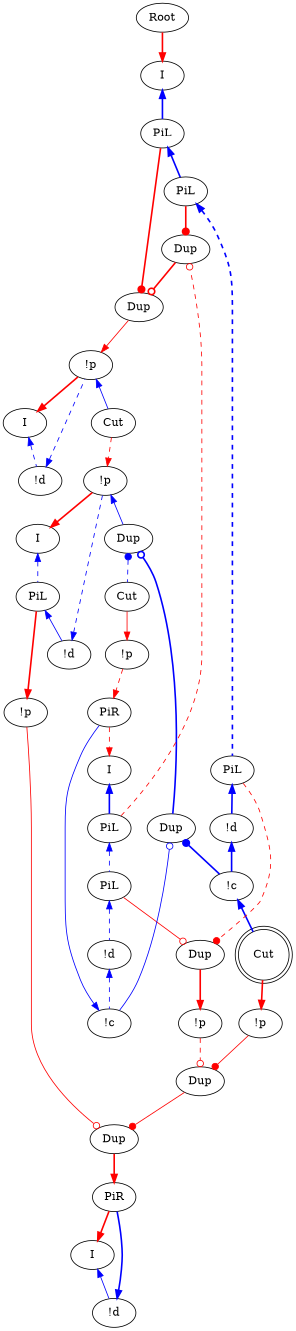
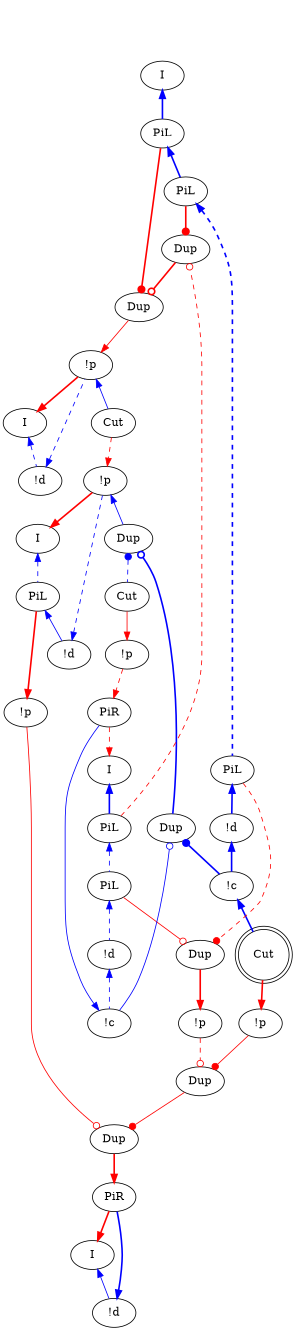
node "Root": removed
